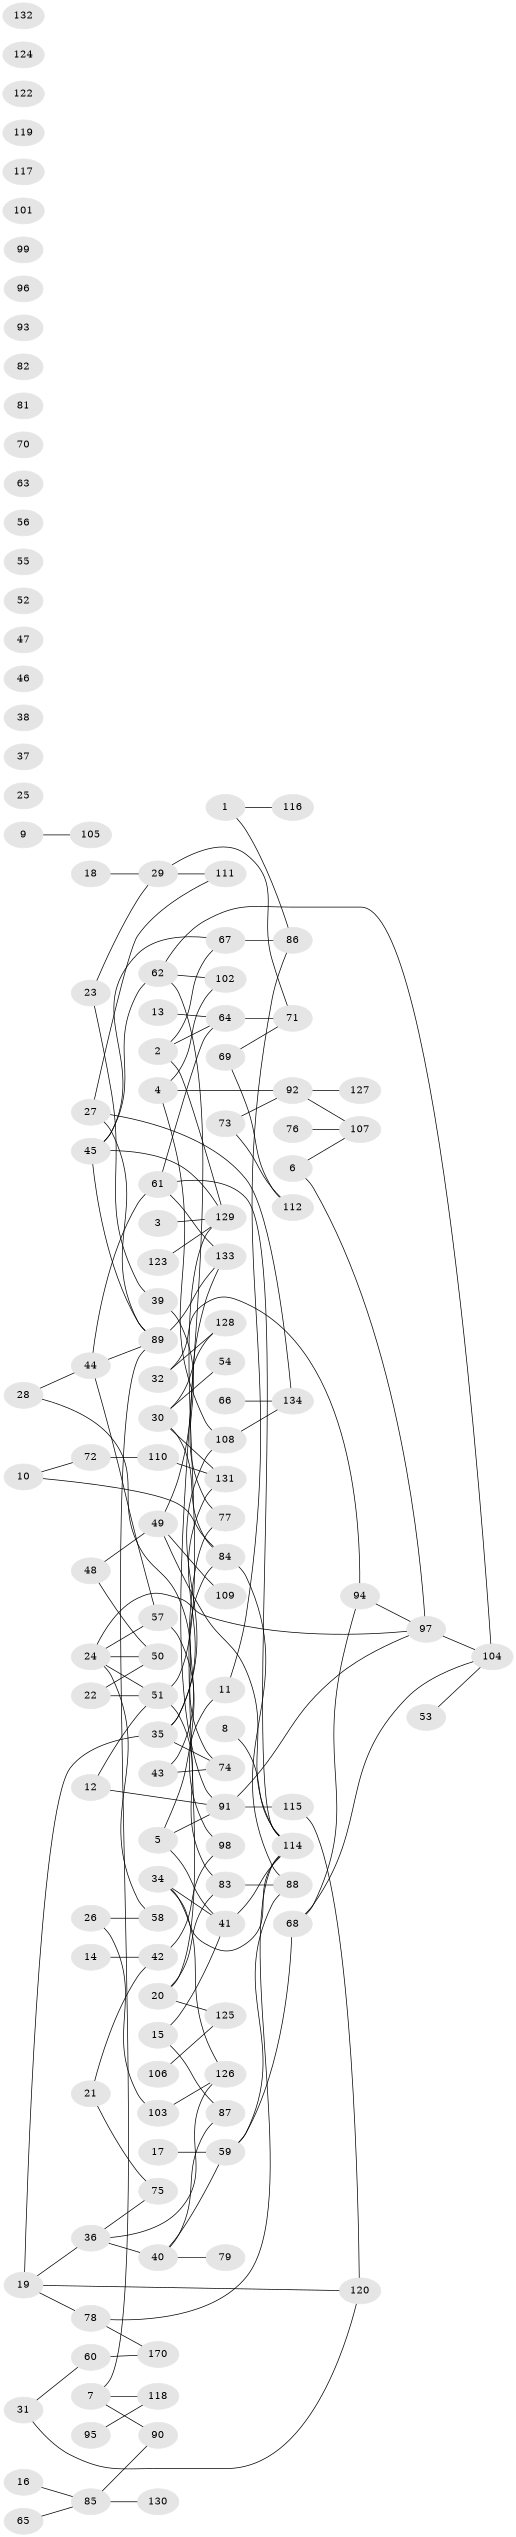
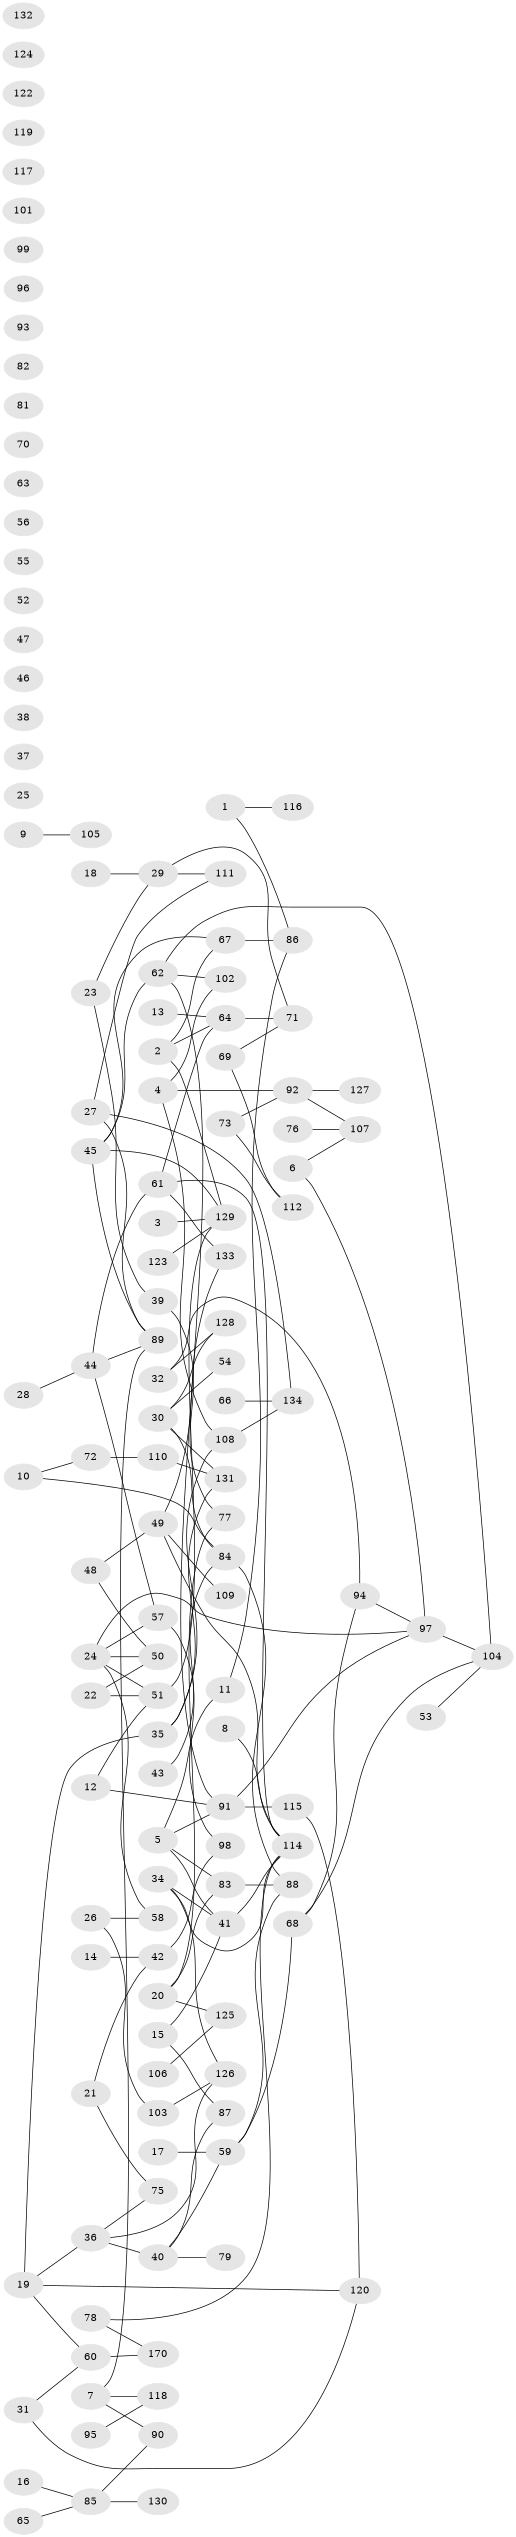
edge "133" -- "89": removed
node "74": removed
edge "51" -- "83": now "5" -- "83"
edge "19" -- "78": now "19" -- "60"
